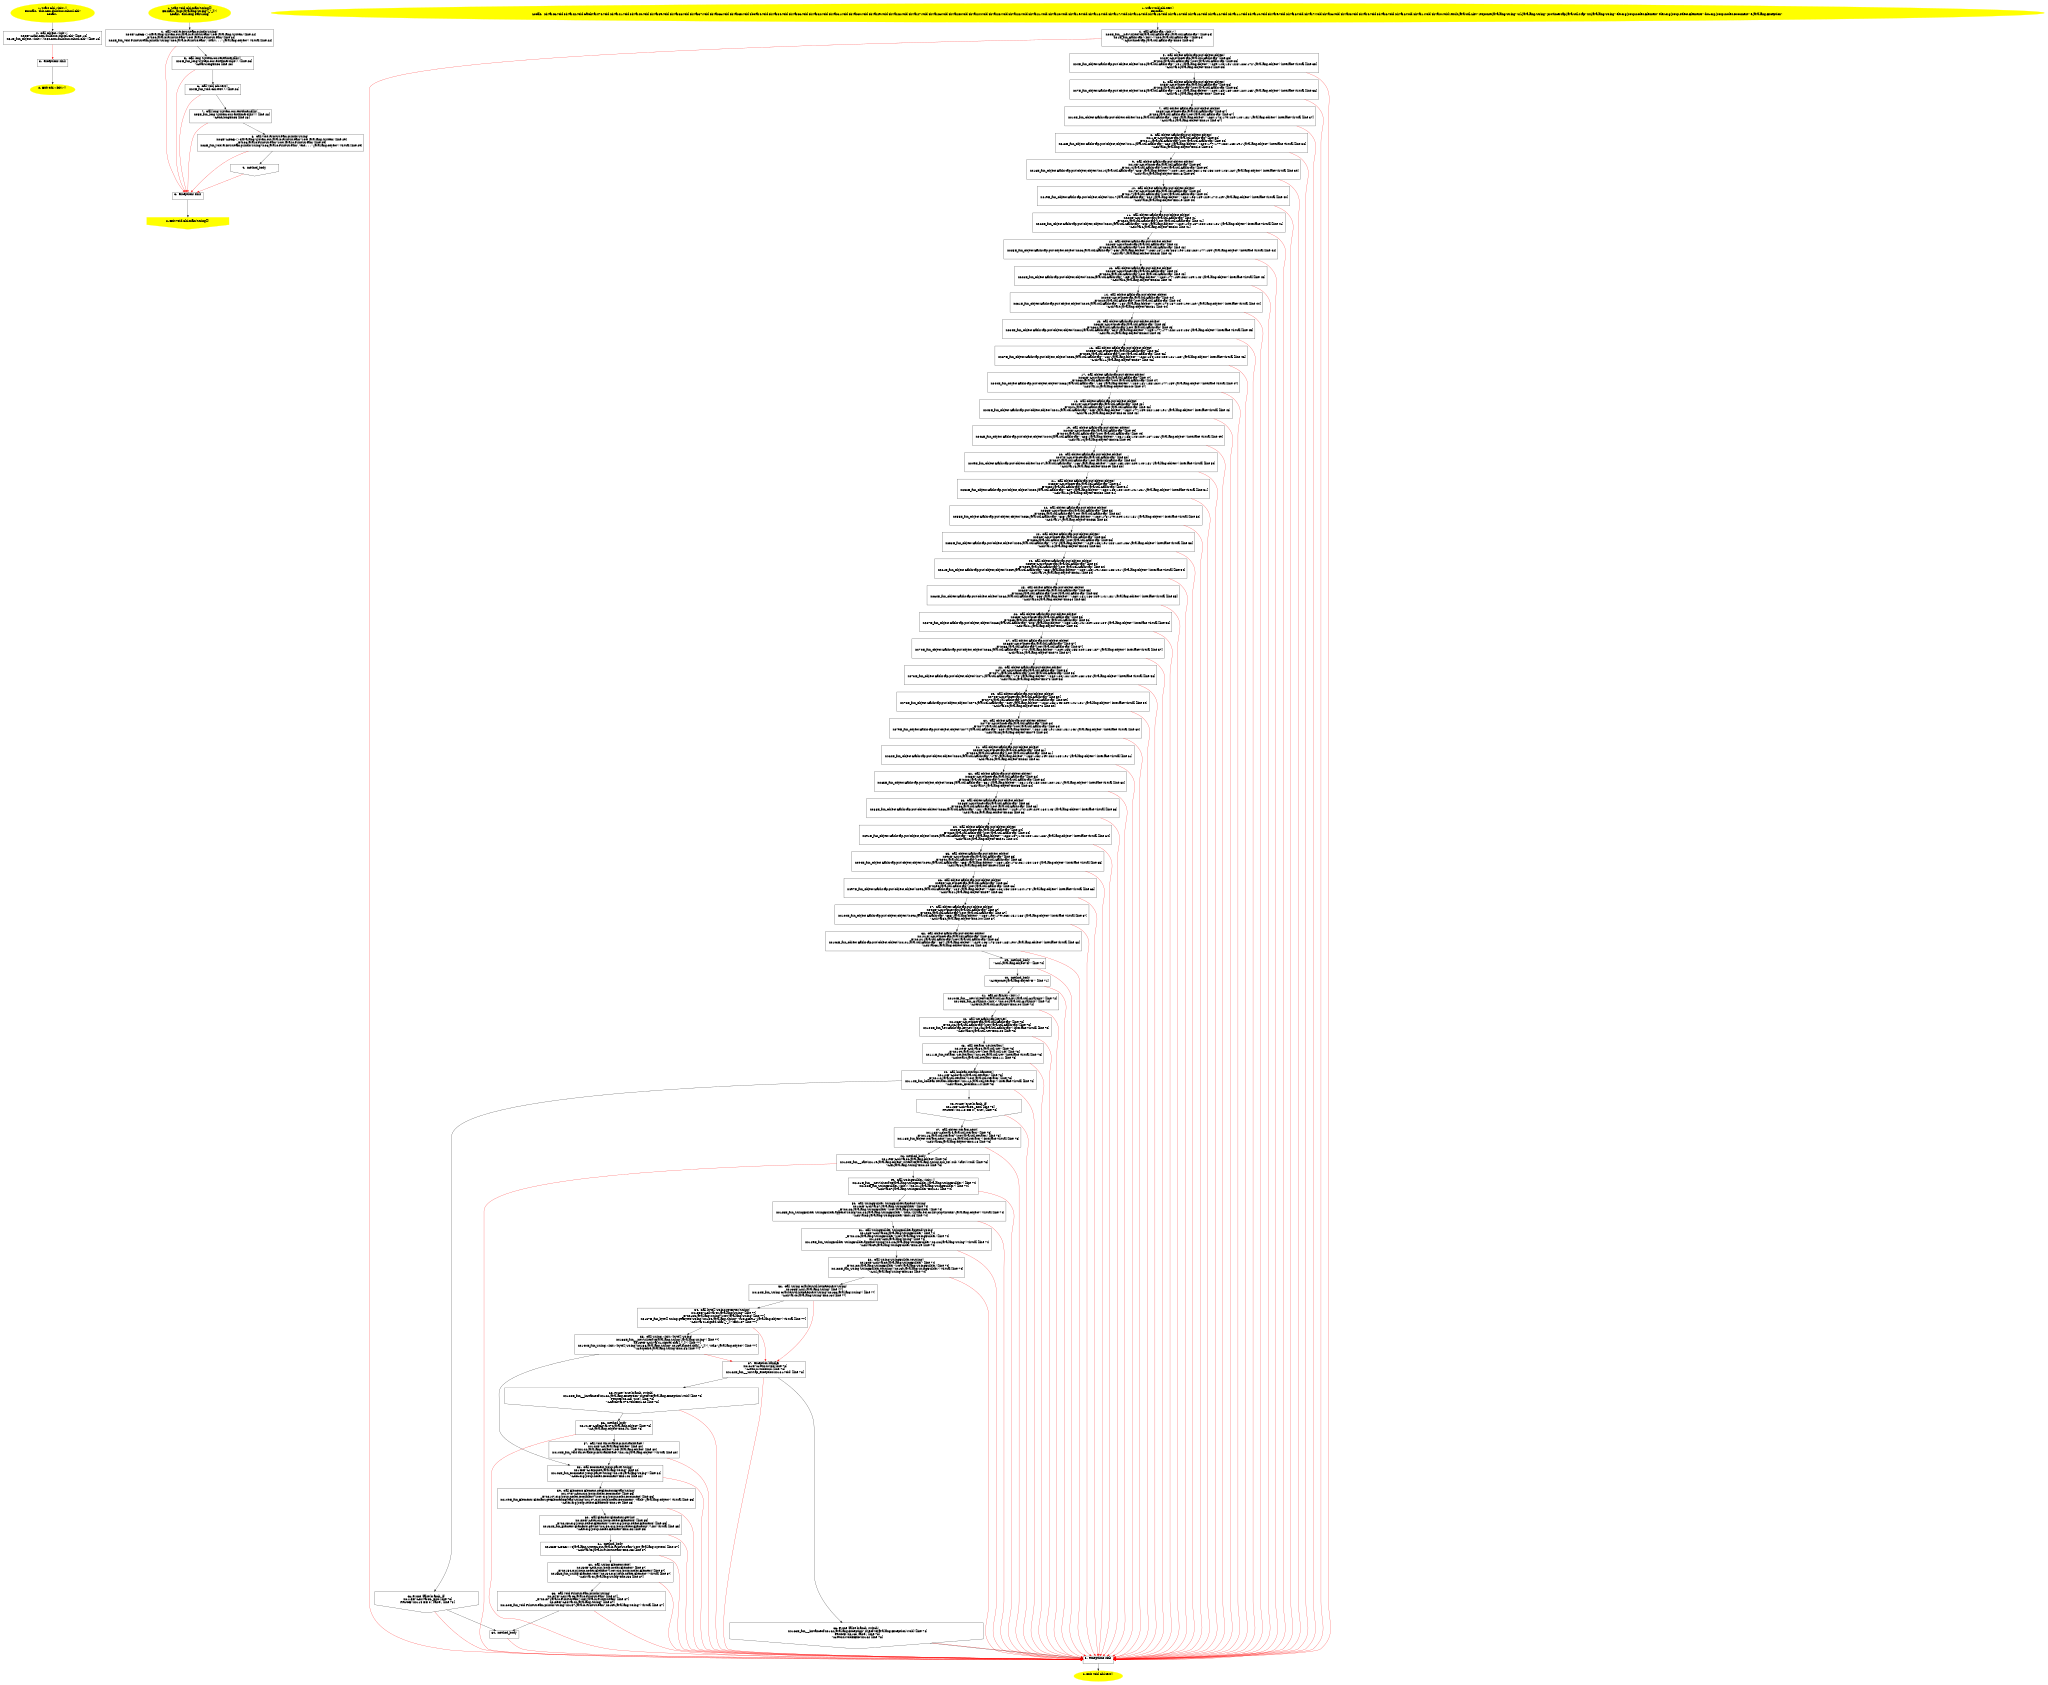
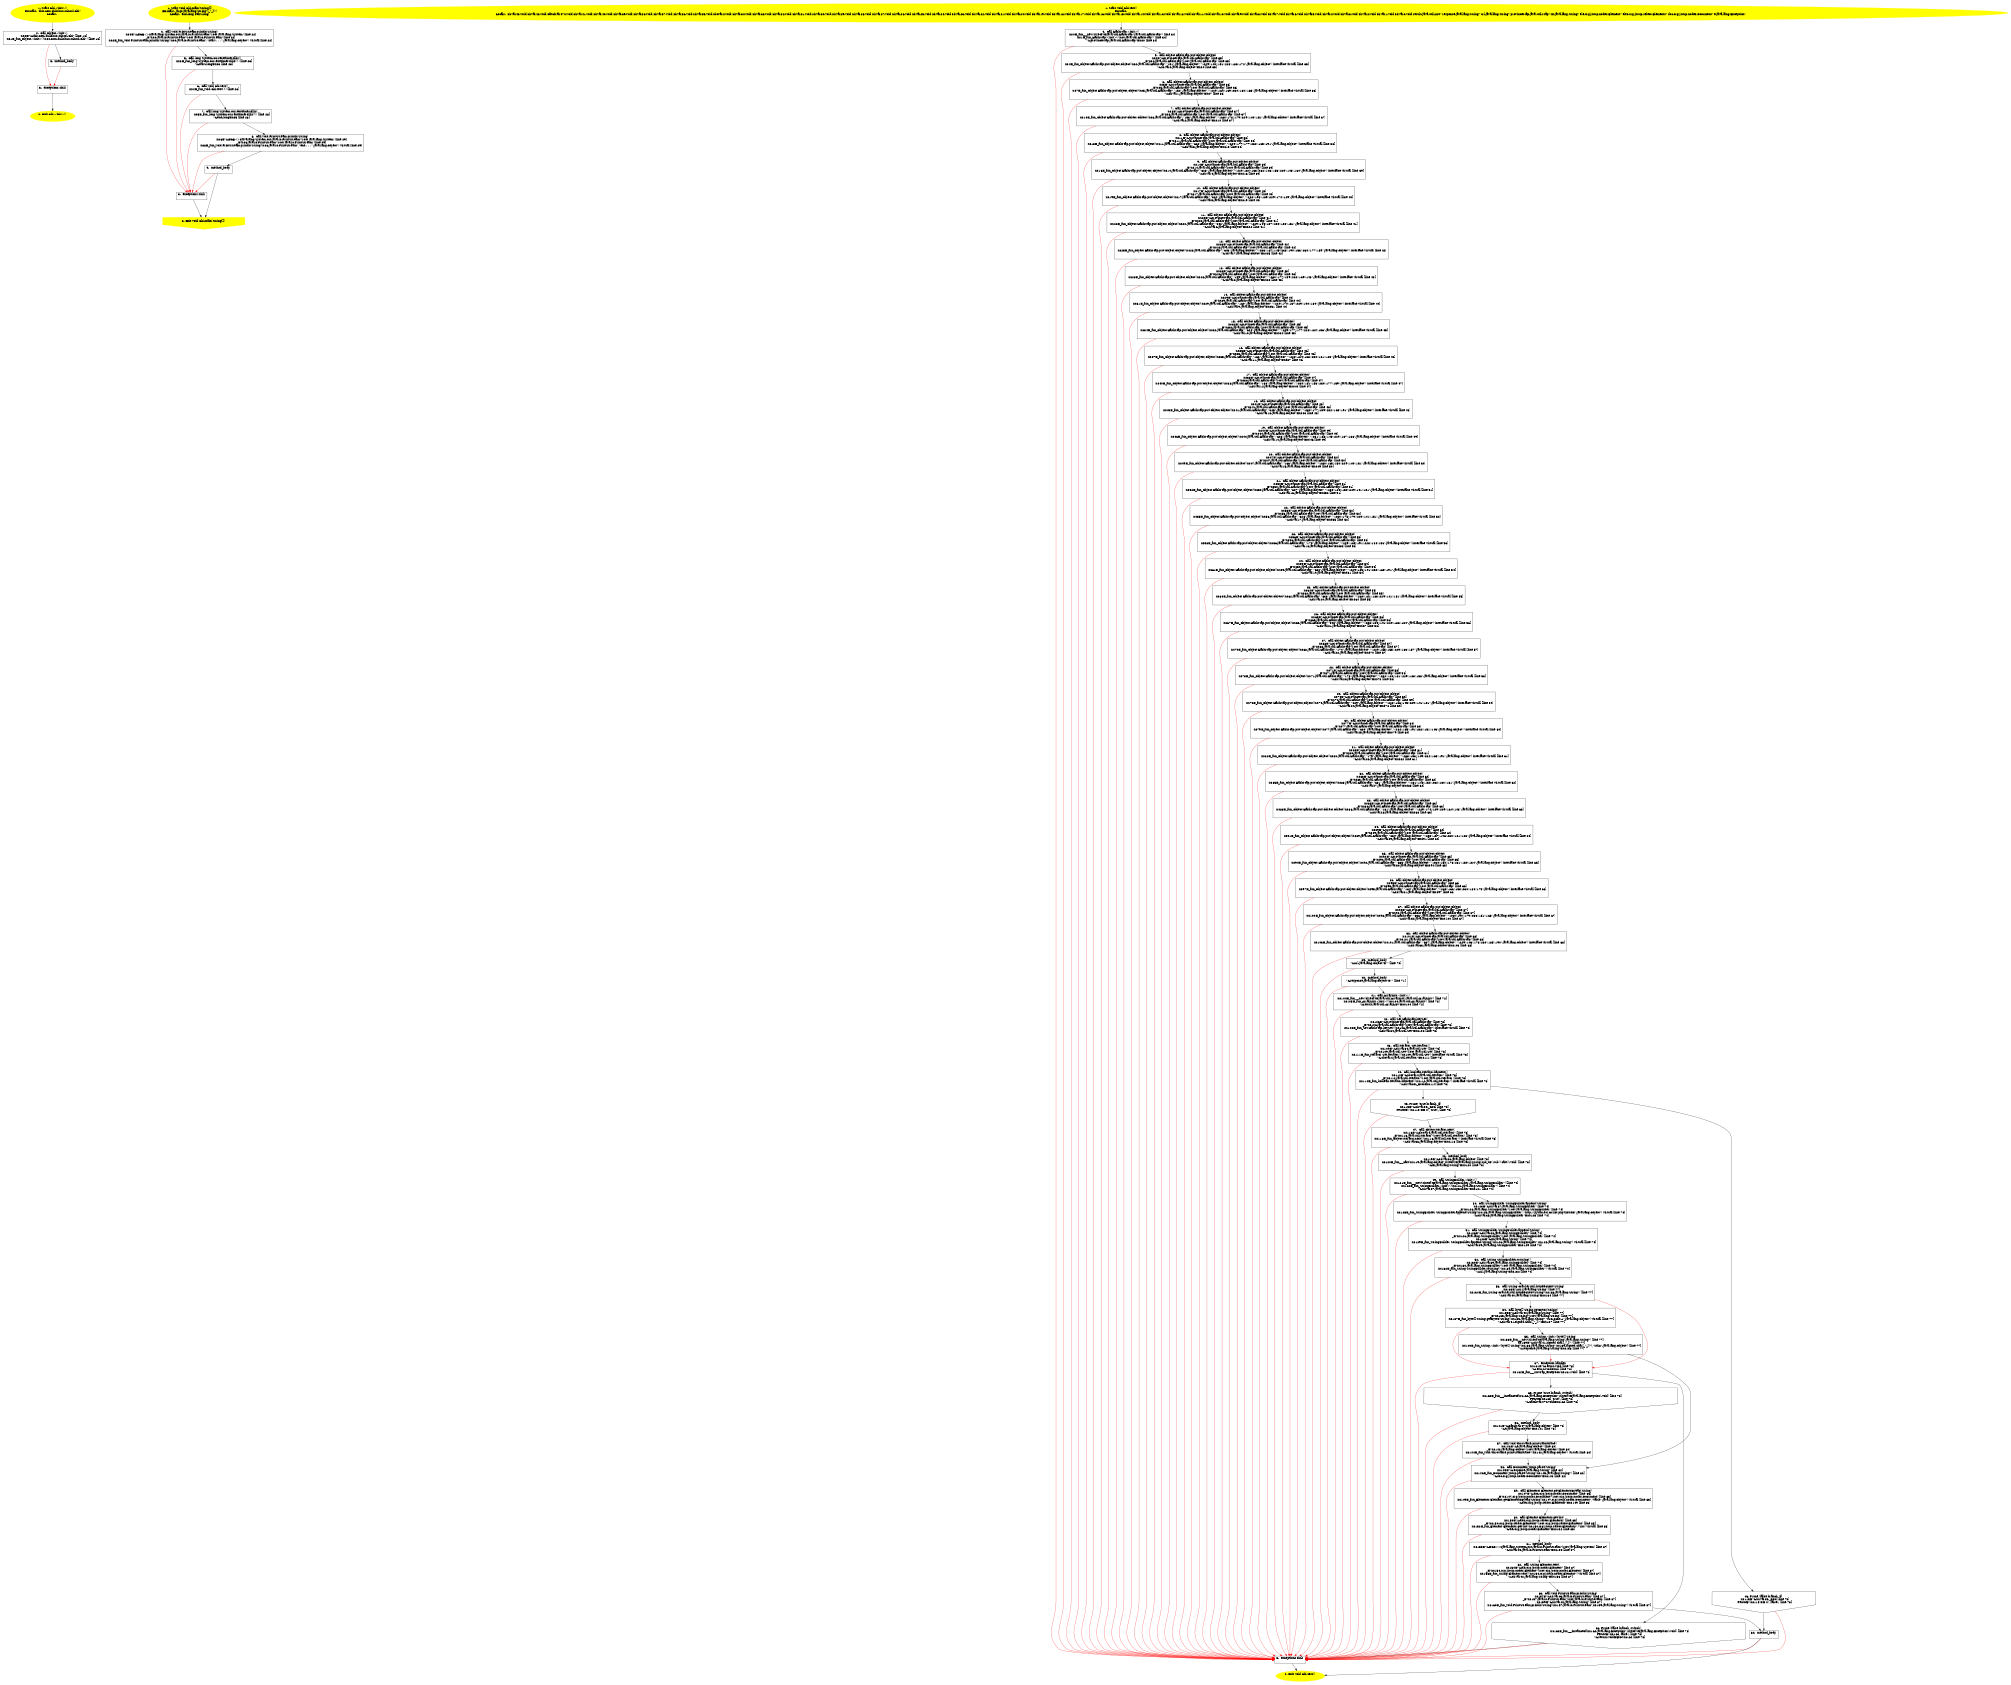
node "5:  method_body": added
node "9:  method_body": shape invhouse -> box
edge "9:  method_body" -> "2: Exit void Chi.main(String[])": added
edge "64:  method_body" -> "2: Exit void Chi.test()": added
